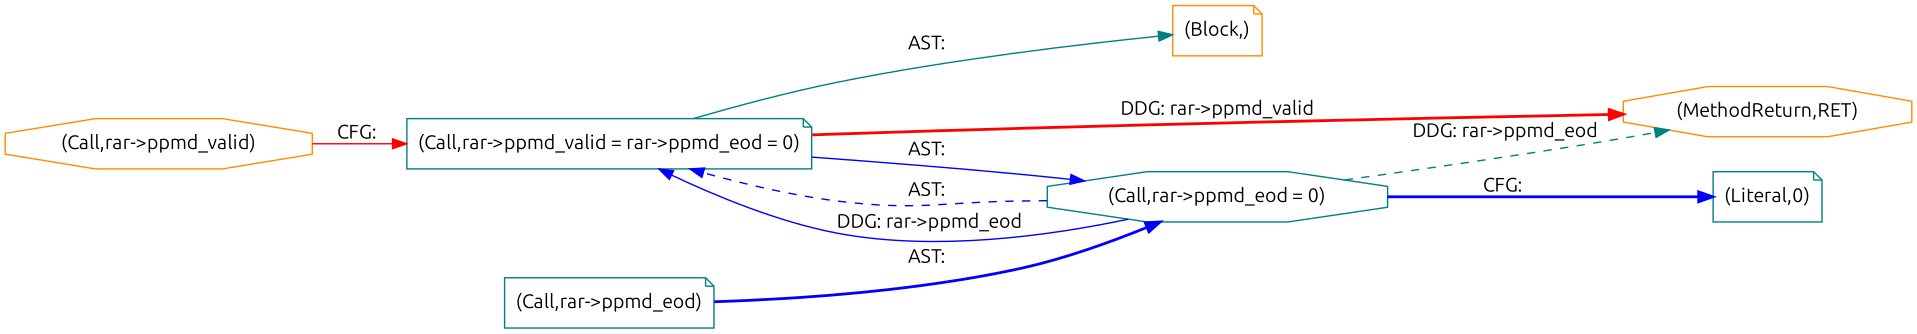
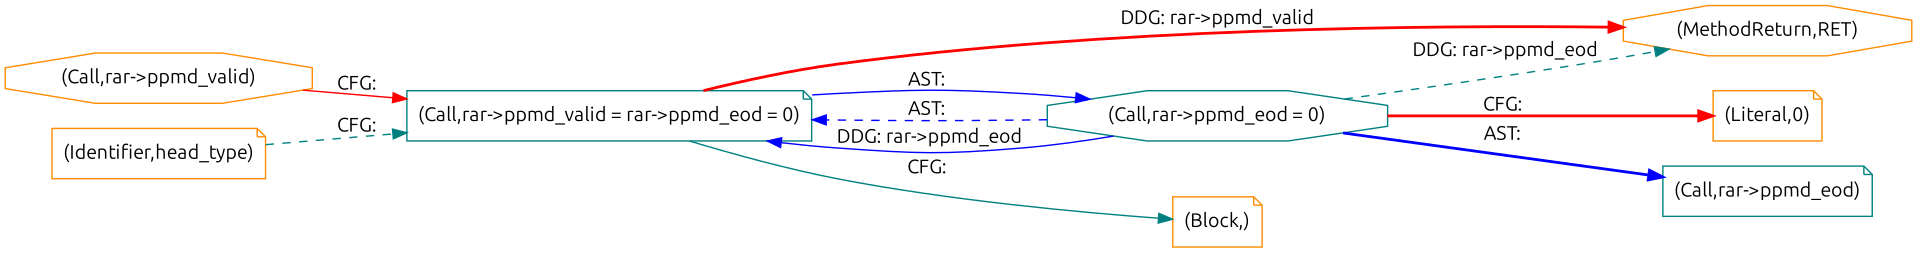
edge "(Call,rar->ppmd_valid = rar->ppmd_eod = 0)" -> "(Block,)": label "AST: " -> "CFG: "
node "(Identifier,head_type)": added
edge "(Call,rar->ppmd_eod = 0)" -> "(Literal,0)": color blue -> red
node "(Literal,0)": color teal -> darkorange
edge "(Call,rar->ppmd_eod)" -> "(Call,rar->ppmd_eod = 0)": reversed
